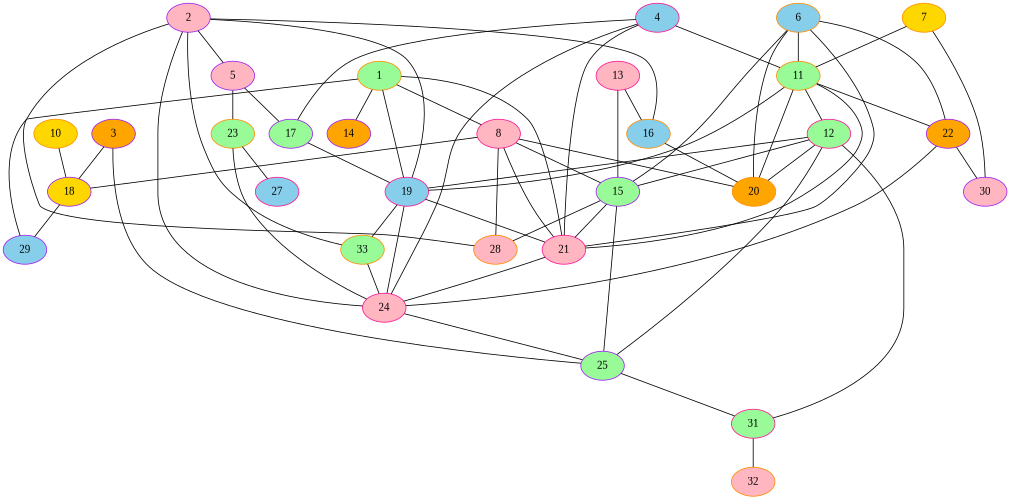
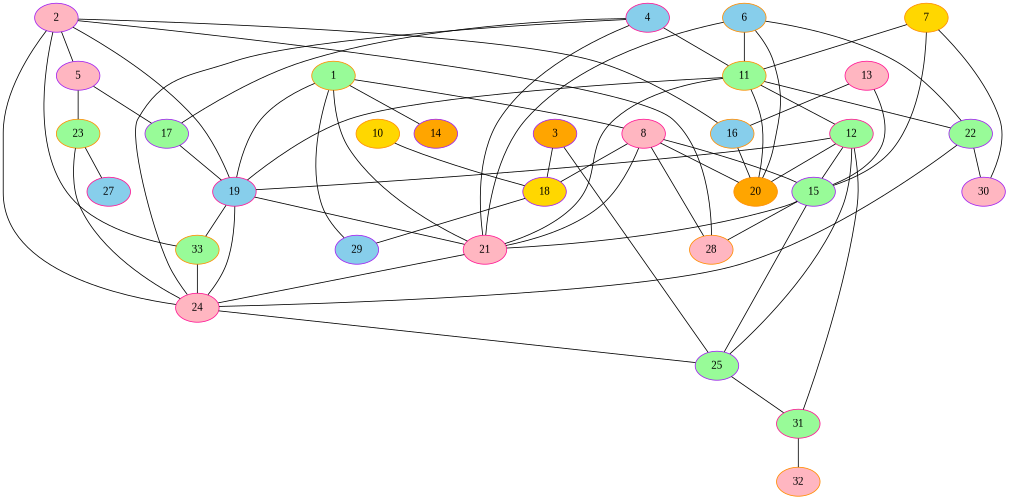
edge "6" -- "15": now "7" -- "15"
node "22": fillcolor orange -> palegreen
